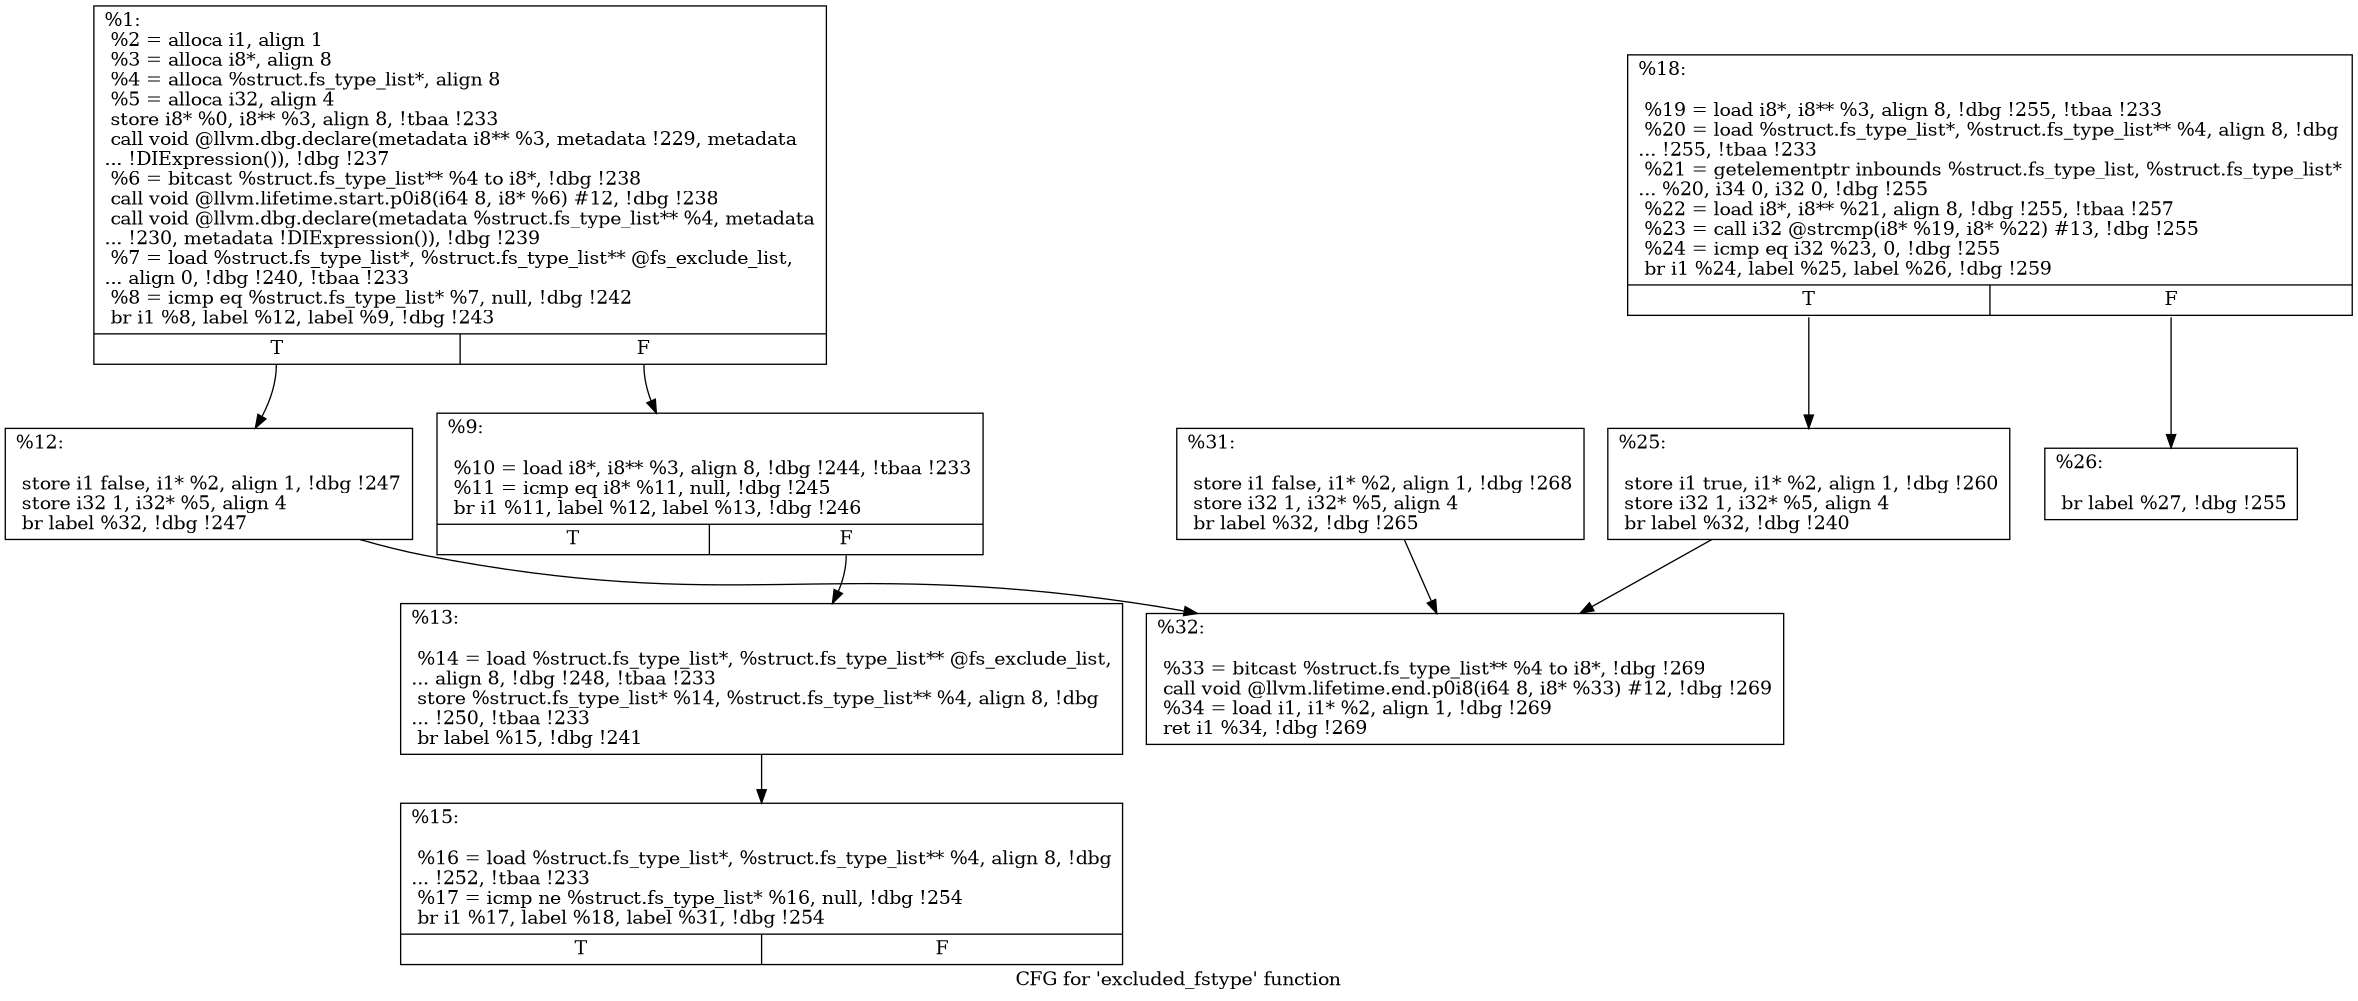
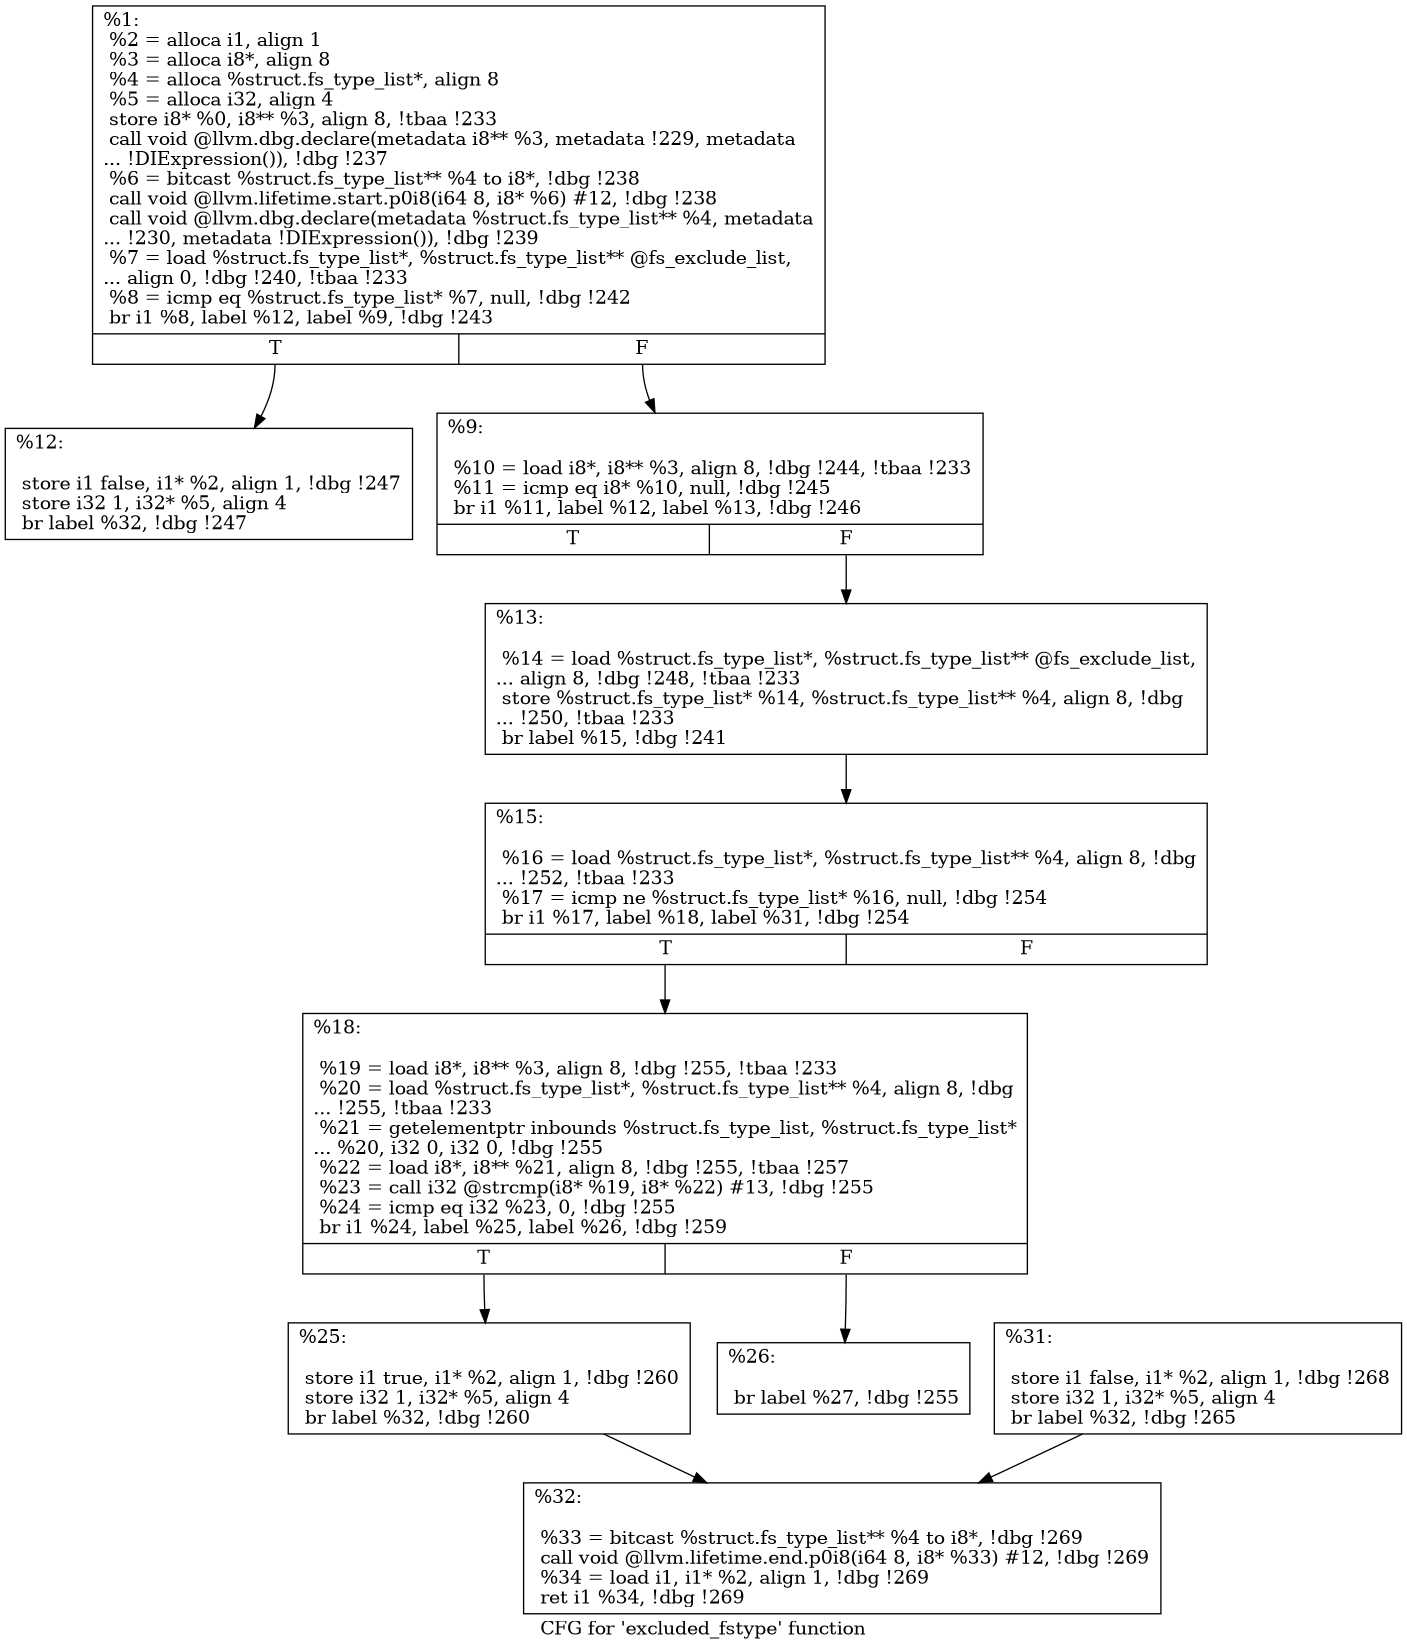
node "%18:": text "... %20, i34 0, i32 0, !dbg !255" -> "... %20, i32 0, i32 0, !dbg !255"
node "%9:": text "%11 = icmp eq i8* %11, null, !dbg !245" -> "%11 = icmp eq i8* %10, null, !dbg !245"
node "%25:": text "br label %32, !dbg !240" -> "br label %32, !dbg !260"
edge "%12:" -> "%32:": removed
edge "%15:" -> "%18:": added
